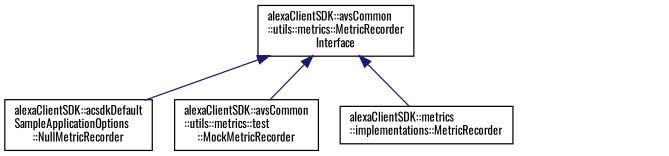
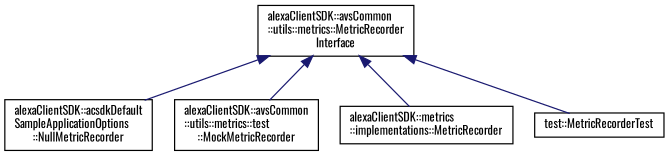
node "test::MetricRecorderTest": added
